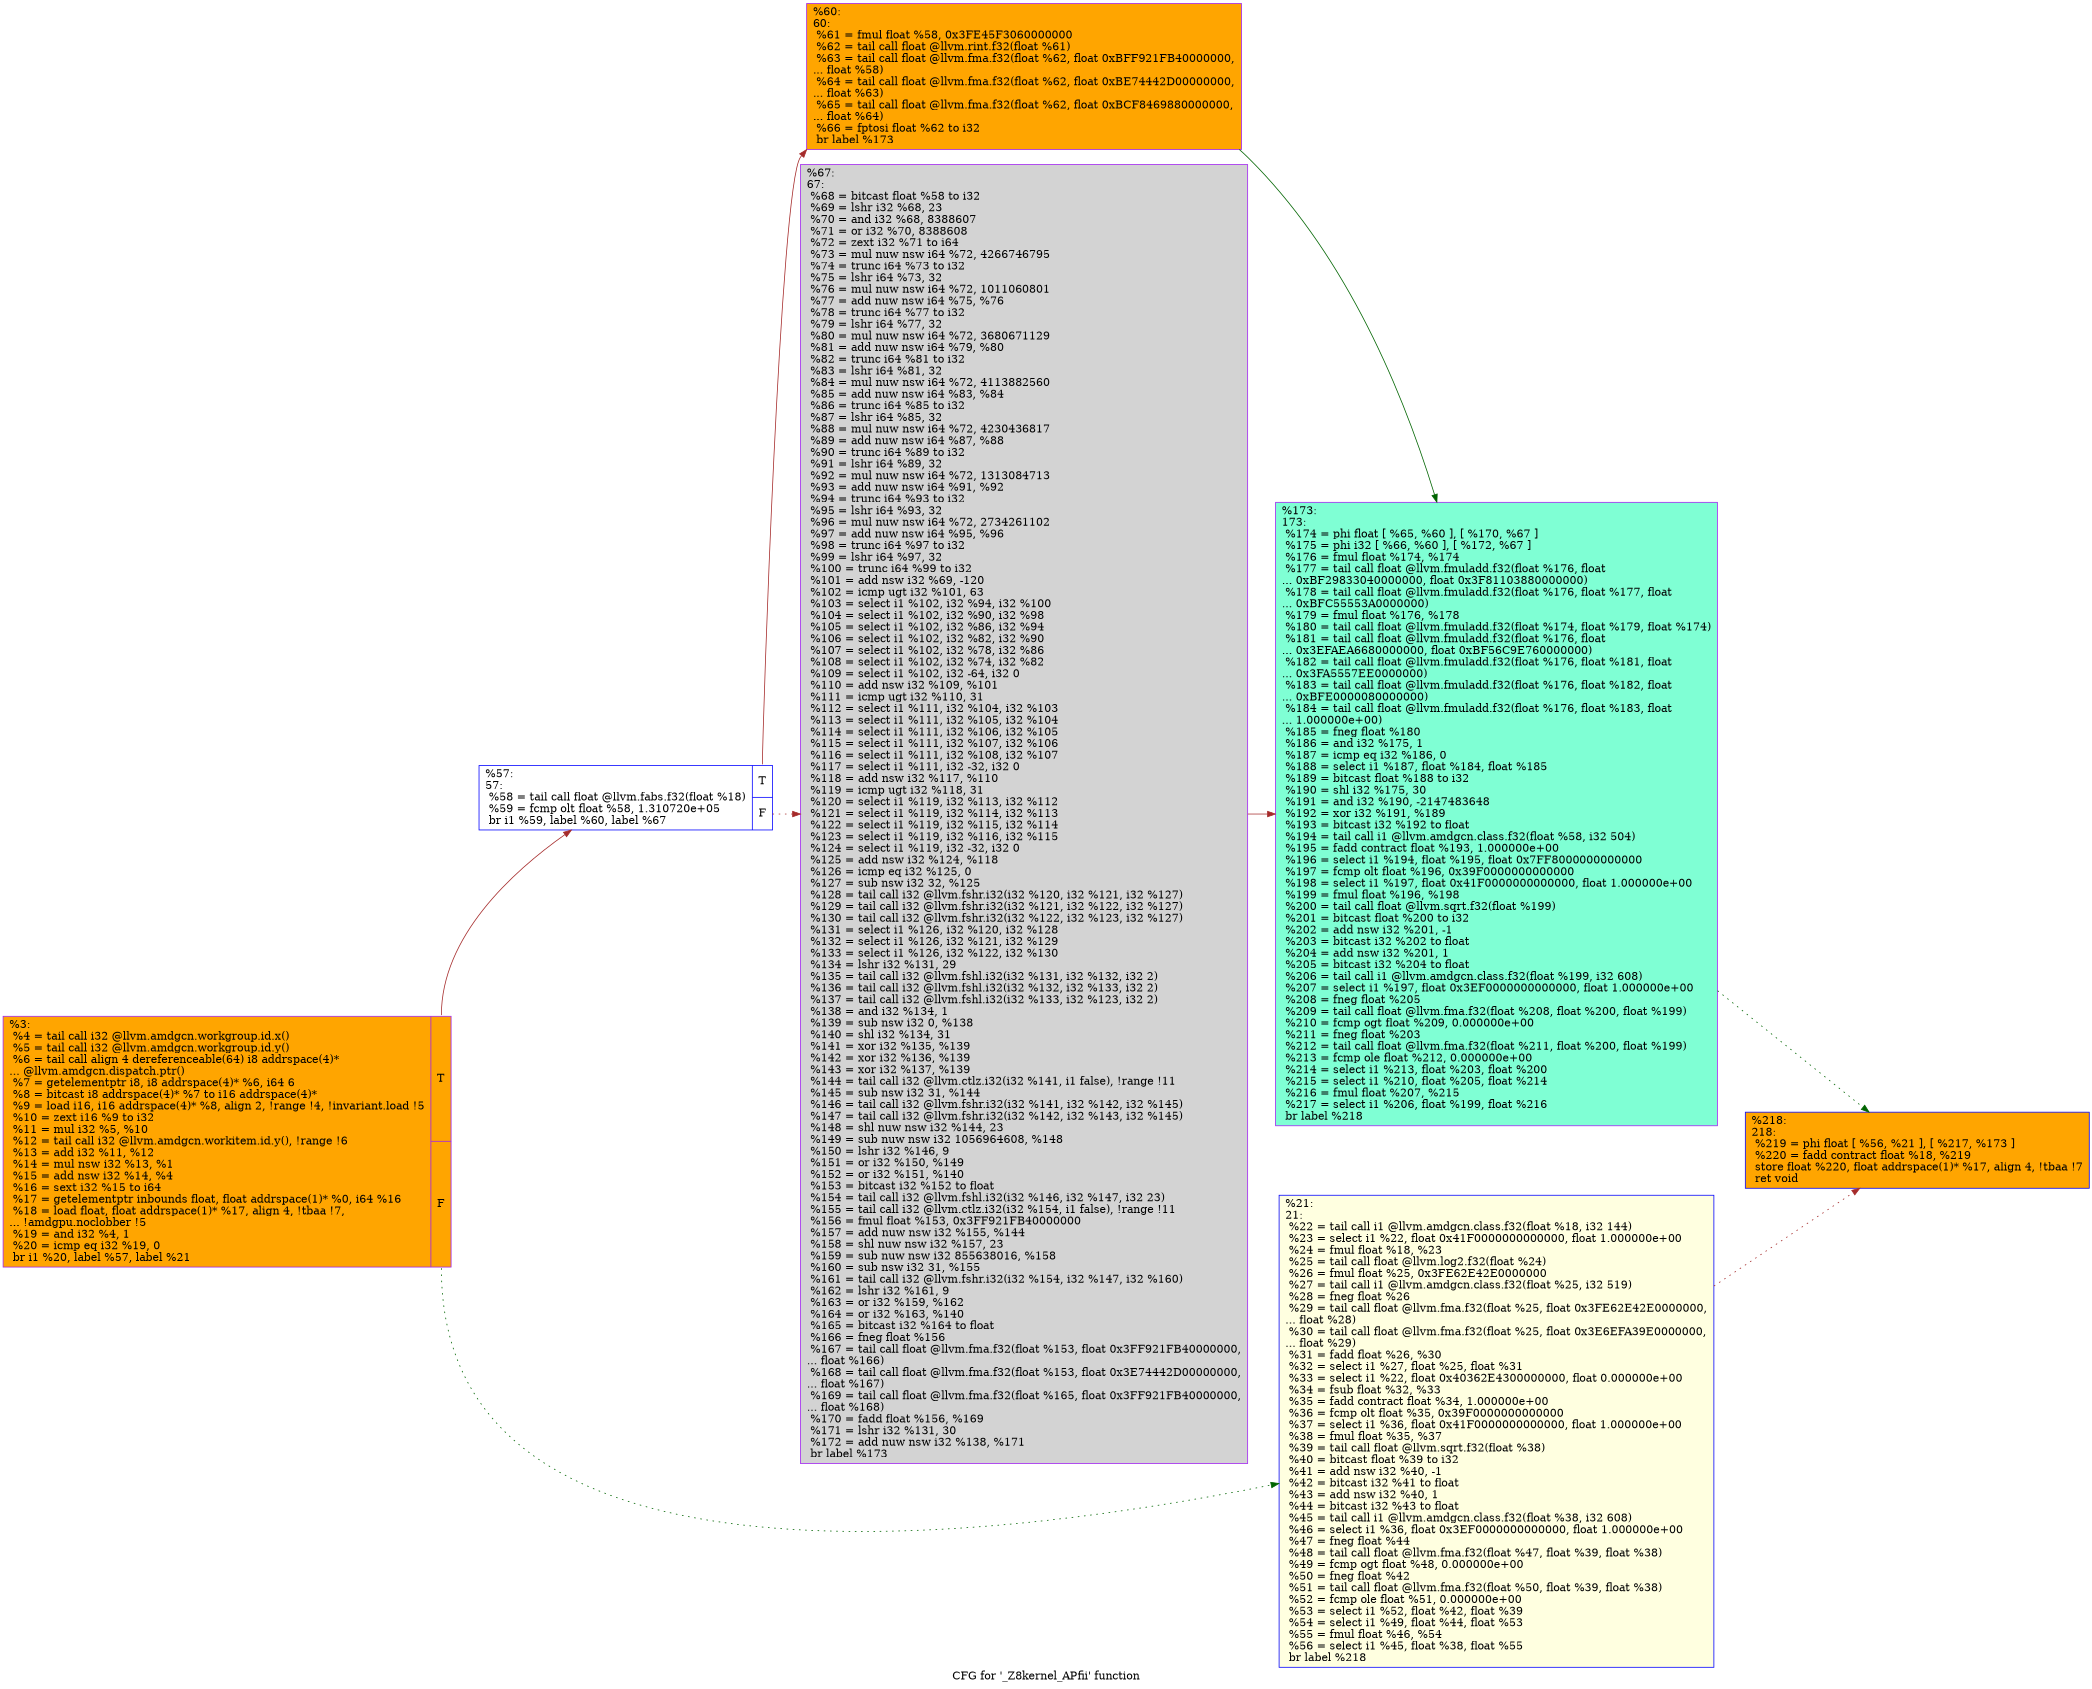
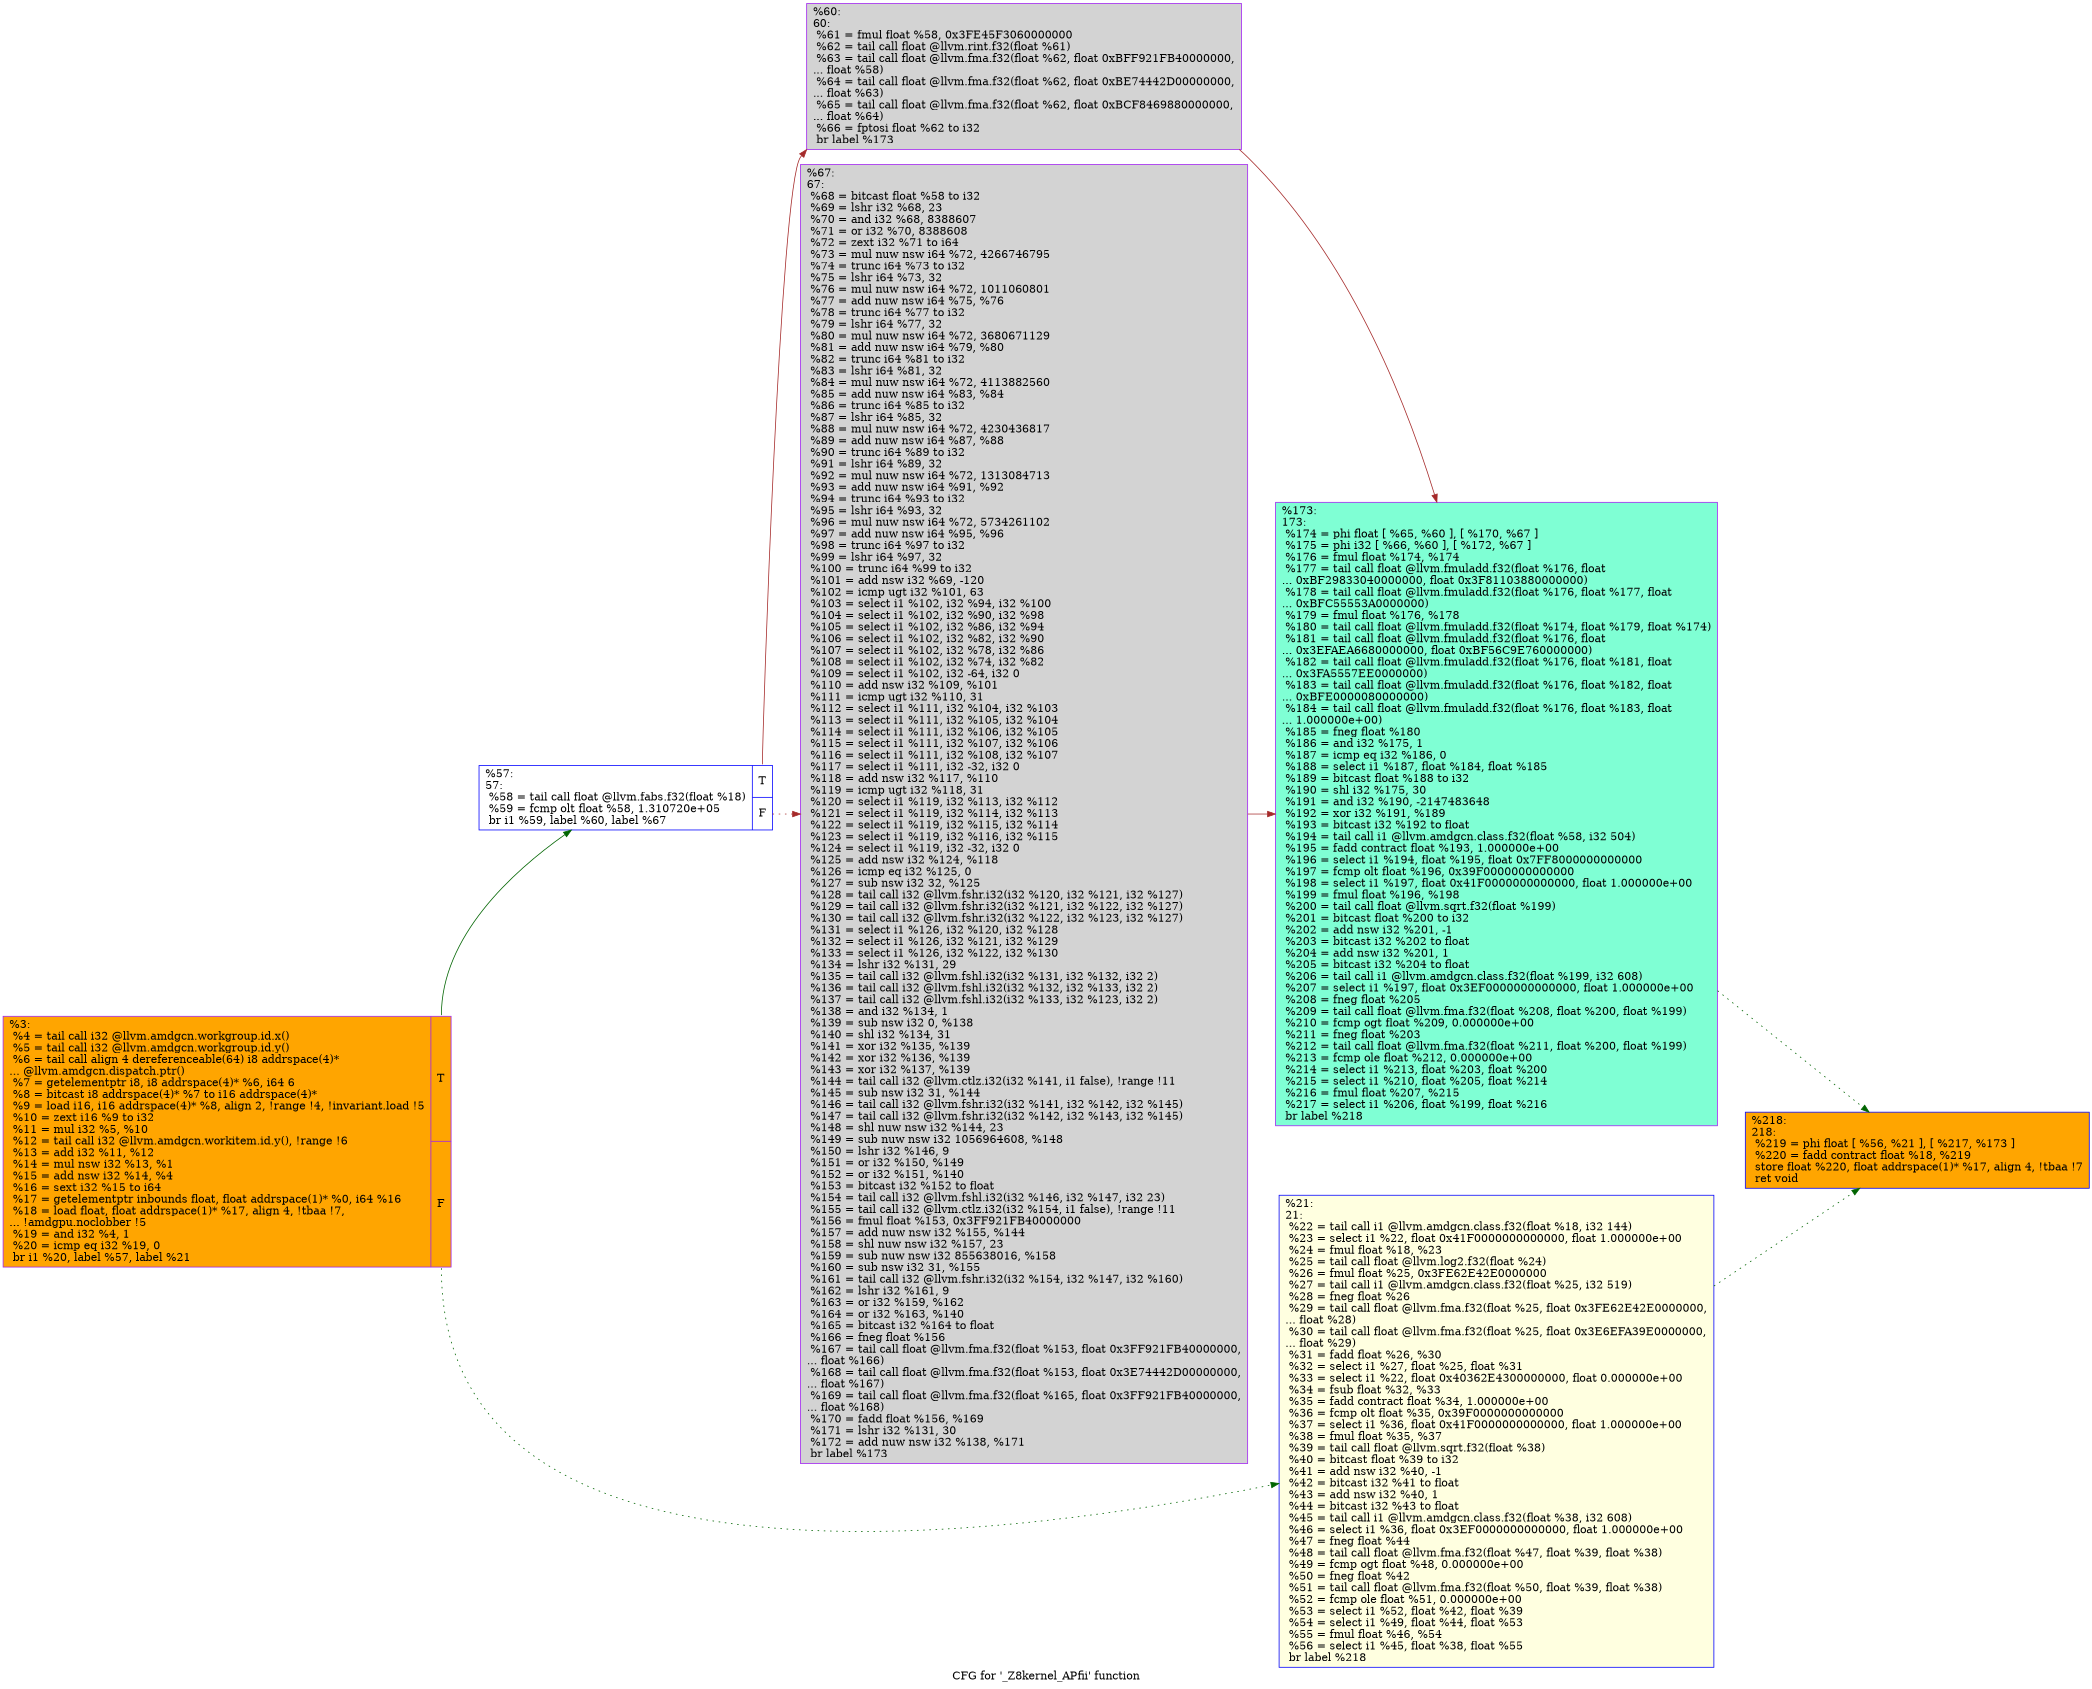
node "%60:": fillcolor orange -> lightgrey
edge "%60:" -> "%173:": color darkgreen -> brown
node "%67:": text "%96 = mul nuw nsw i64 %72, 2734261102" -> "%96 = mul nuw nsw i64 %72, 5734261102"
edge "%3:" -> "%57:": color brown -> darkgreen
edge "%21:" -> "%218:": color brown -> darkgreen
